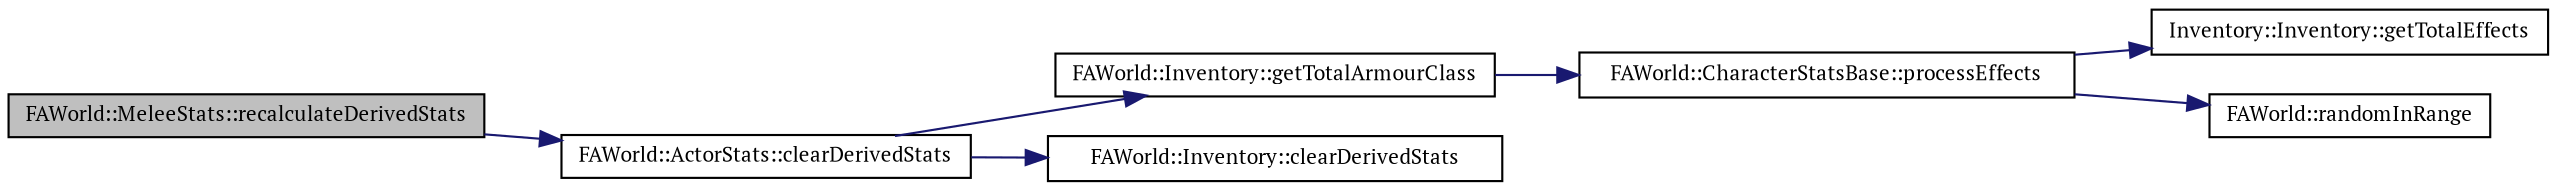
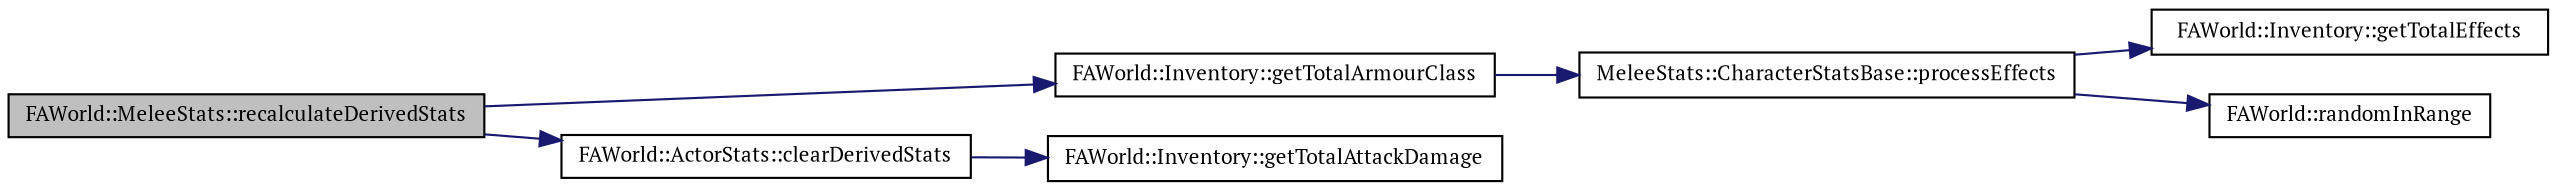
node "Inventory::Inventory::getTotalEffects": label "Inventory::Inventory::getTotalEffects" -> "FAWorld::Inventory::getTotalEffects"
node "FAWorld::CharacterStatsBase::processEffects": label "FAWorld::CharacterStatsBase::processEffects" -> "MeleeStats::CharacterStatsBase::processEffects"
edge "FAWorld::ActorStats::clearDerivedStats" -> "FAWorld::Inventory::getTotalArmourClass": now "FAWorld::MeleeStats::recalculateDerivedStats" -> "FAWorld::Inventory::getTotalArmourClass"
node "FAWorld::Inventory::clearDerivedStats": label "FAWorld::Inventory::clearDerivedStats" -> "FAWorld::Inventory::getTotalAttackDamage"
